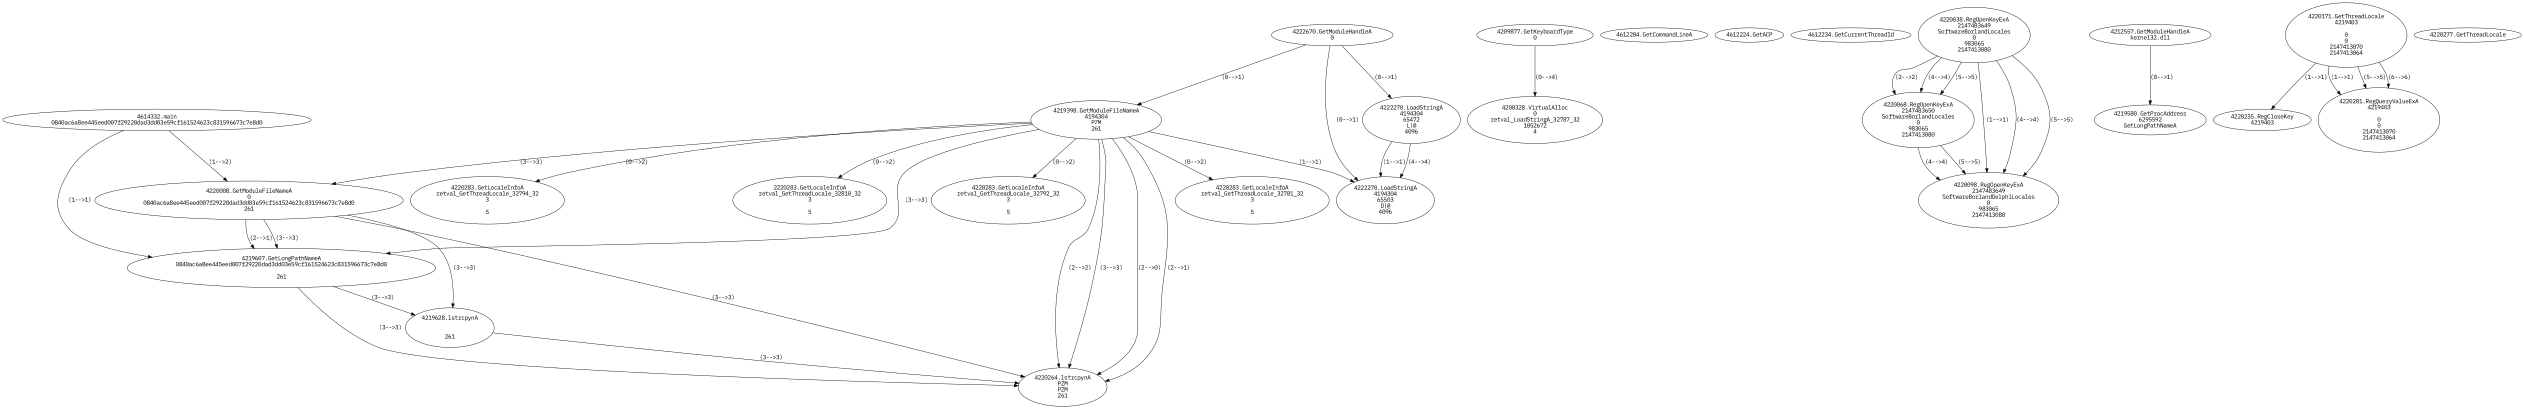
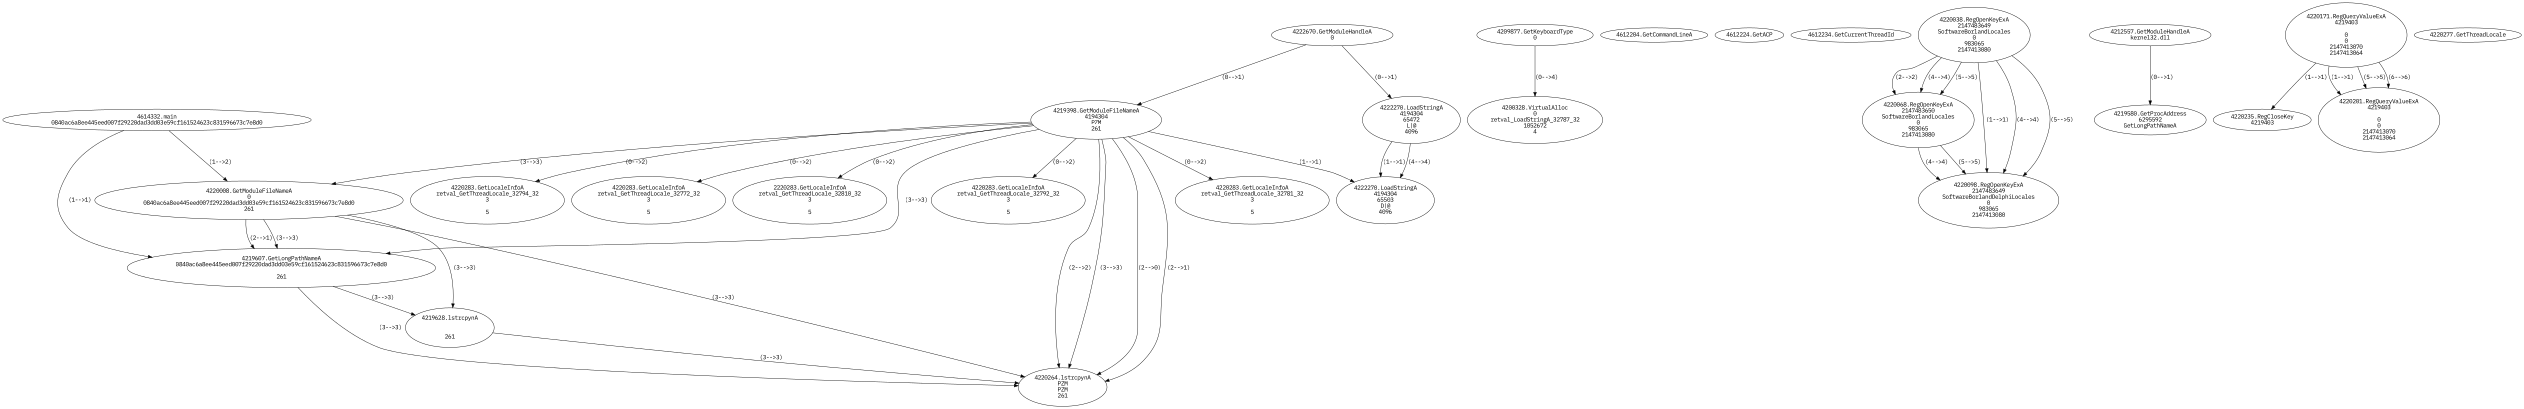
node "4220171.GetThreadLocale 4219403 0 0 2147413070 2147413064": label "4220171.GetThreadLocale 4219403 0 0 2147413070 2147413064" -> "4220171.RegQueryValueExA 4219403 0 0 2147413070 2147413064"
edge "4222670.GetModuleHandleA 0" -> "4222270.LoadStringA 4194304 65503 D|@ 4096": removed, label "(0-->1)"
node "4220283.GetLocaleInfoA retval_GetThreadLocale_32772_32 3 5": added
